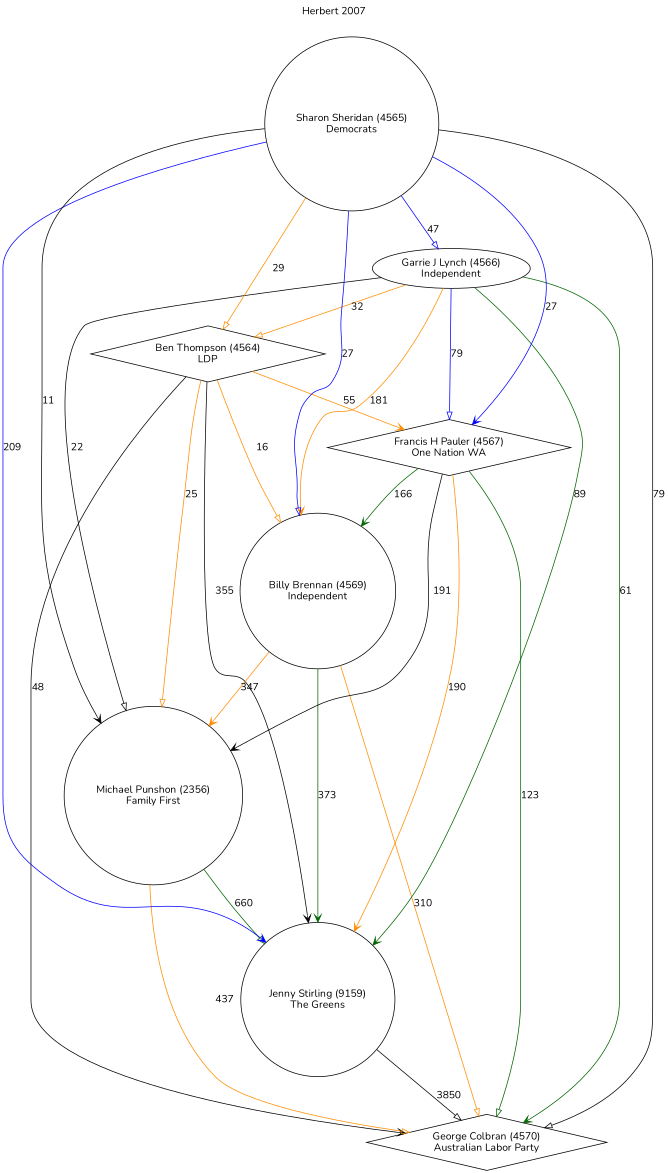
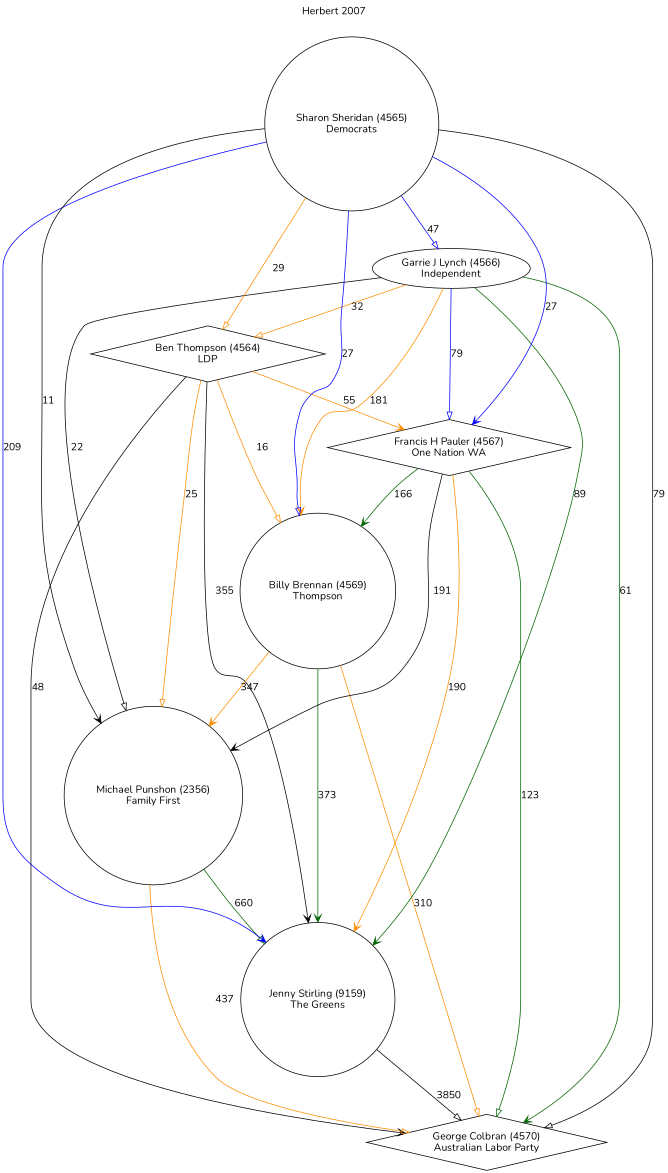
node "Billy Brennan (4569) Independent": label "Billy Brennan (4569) Independent" -> "Billy Brennan (4569) Thompson"
